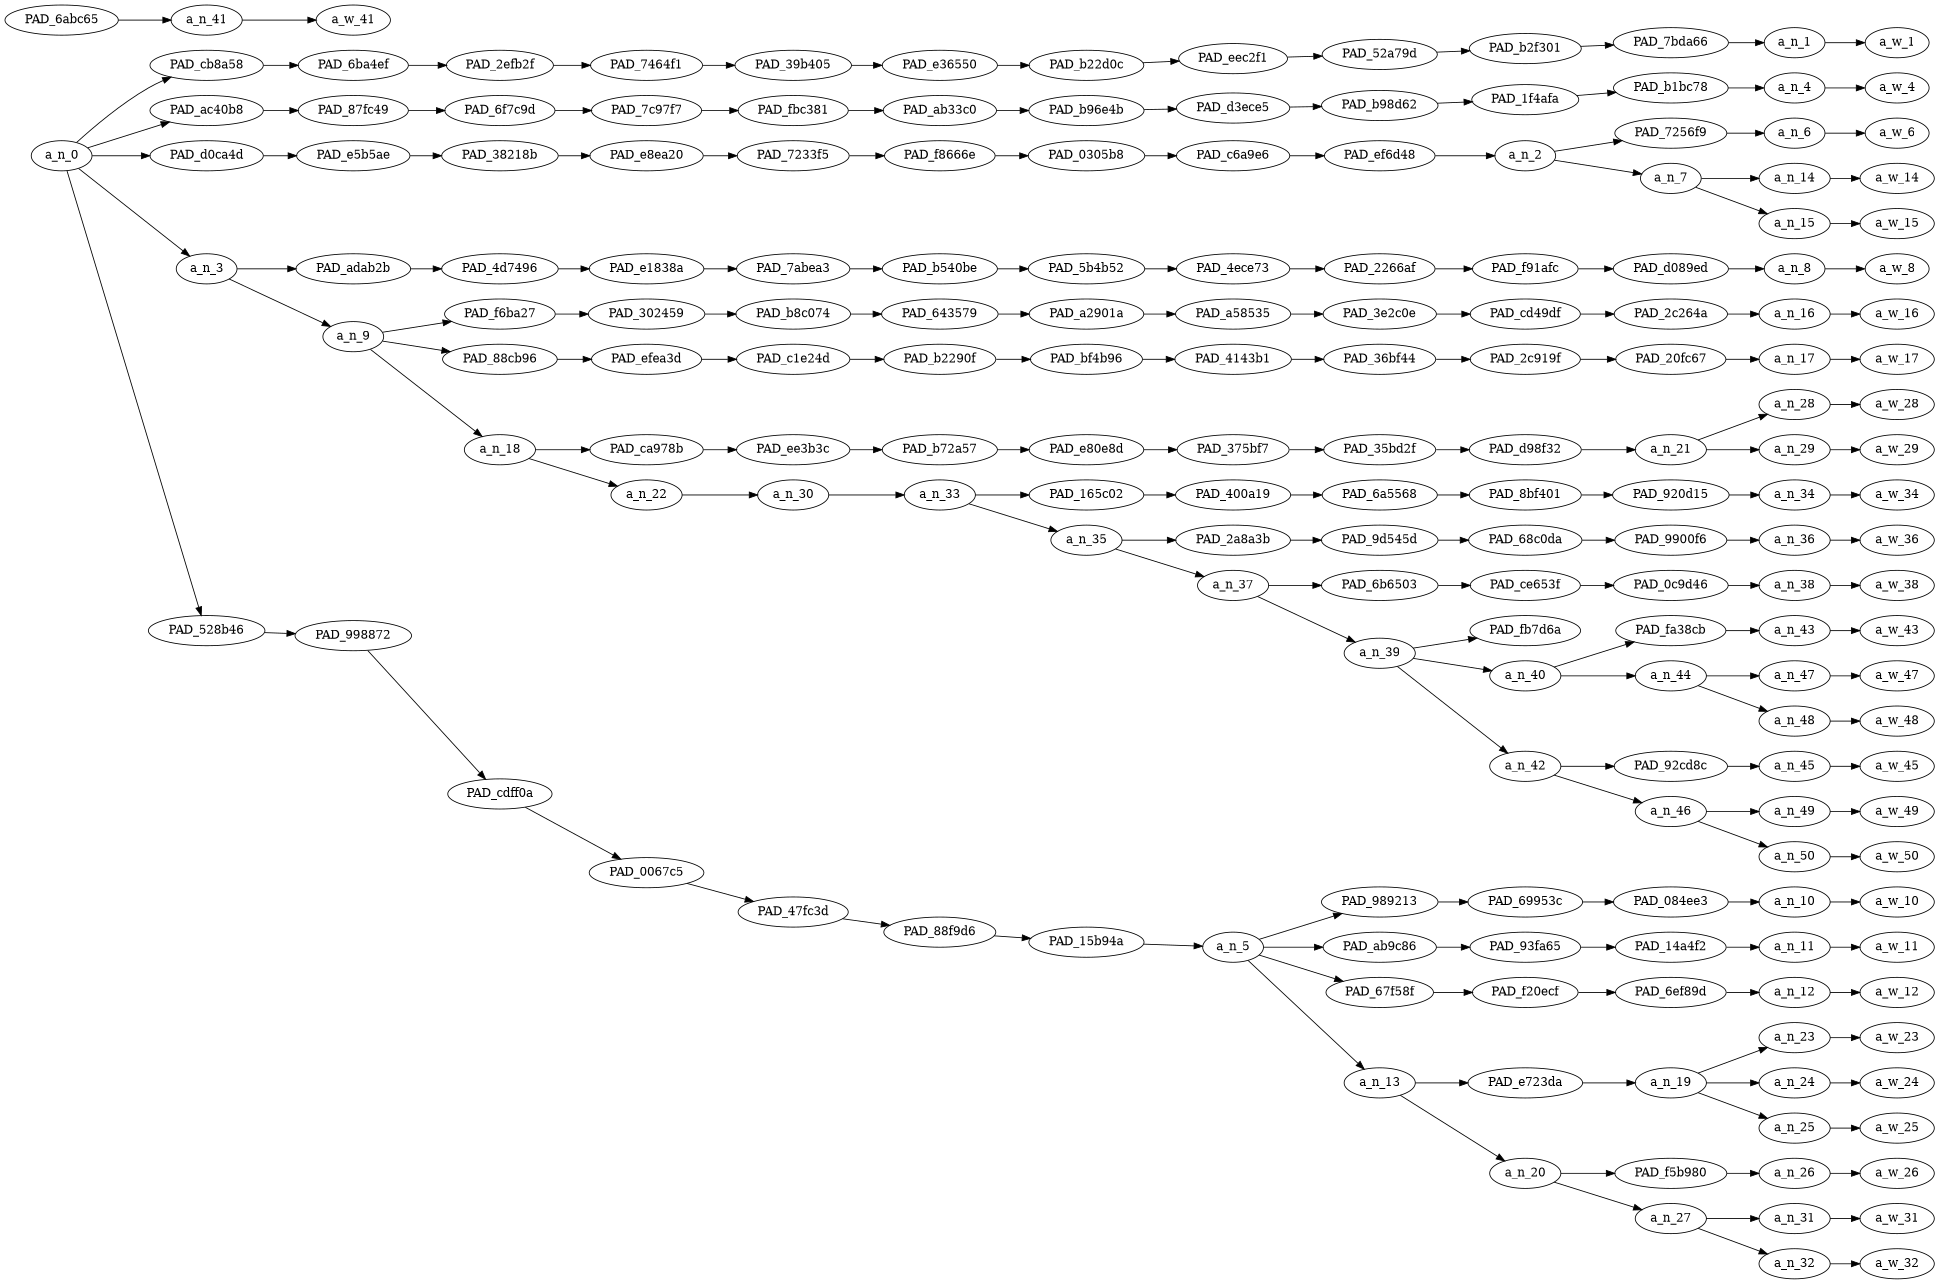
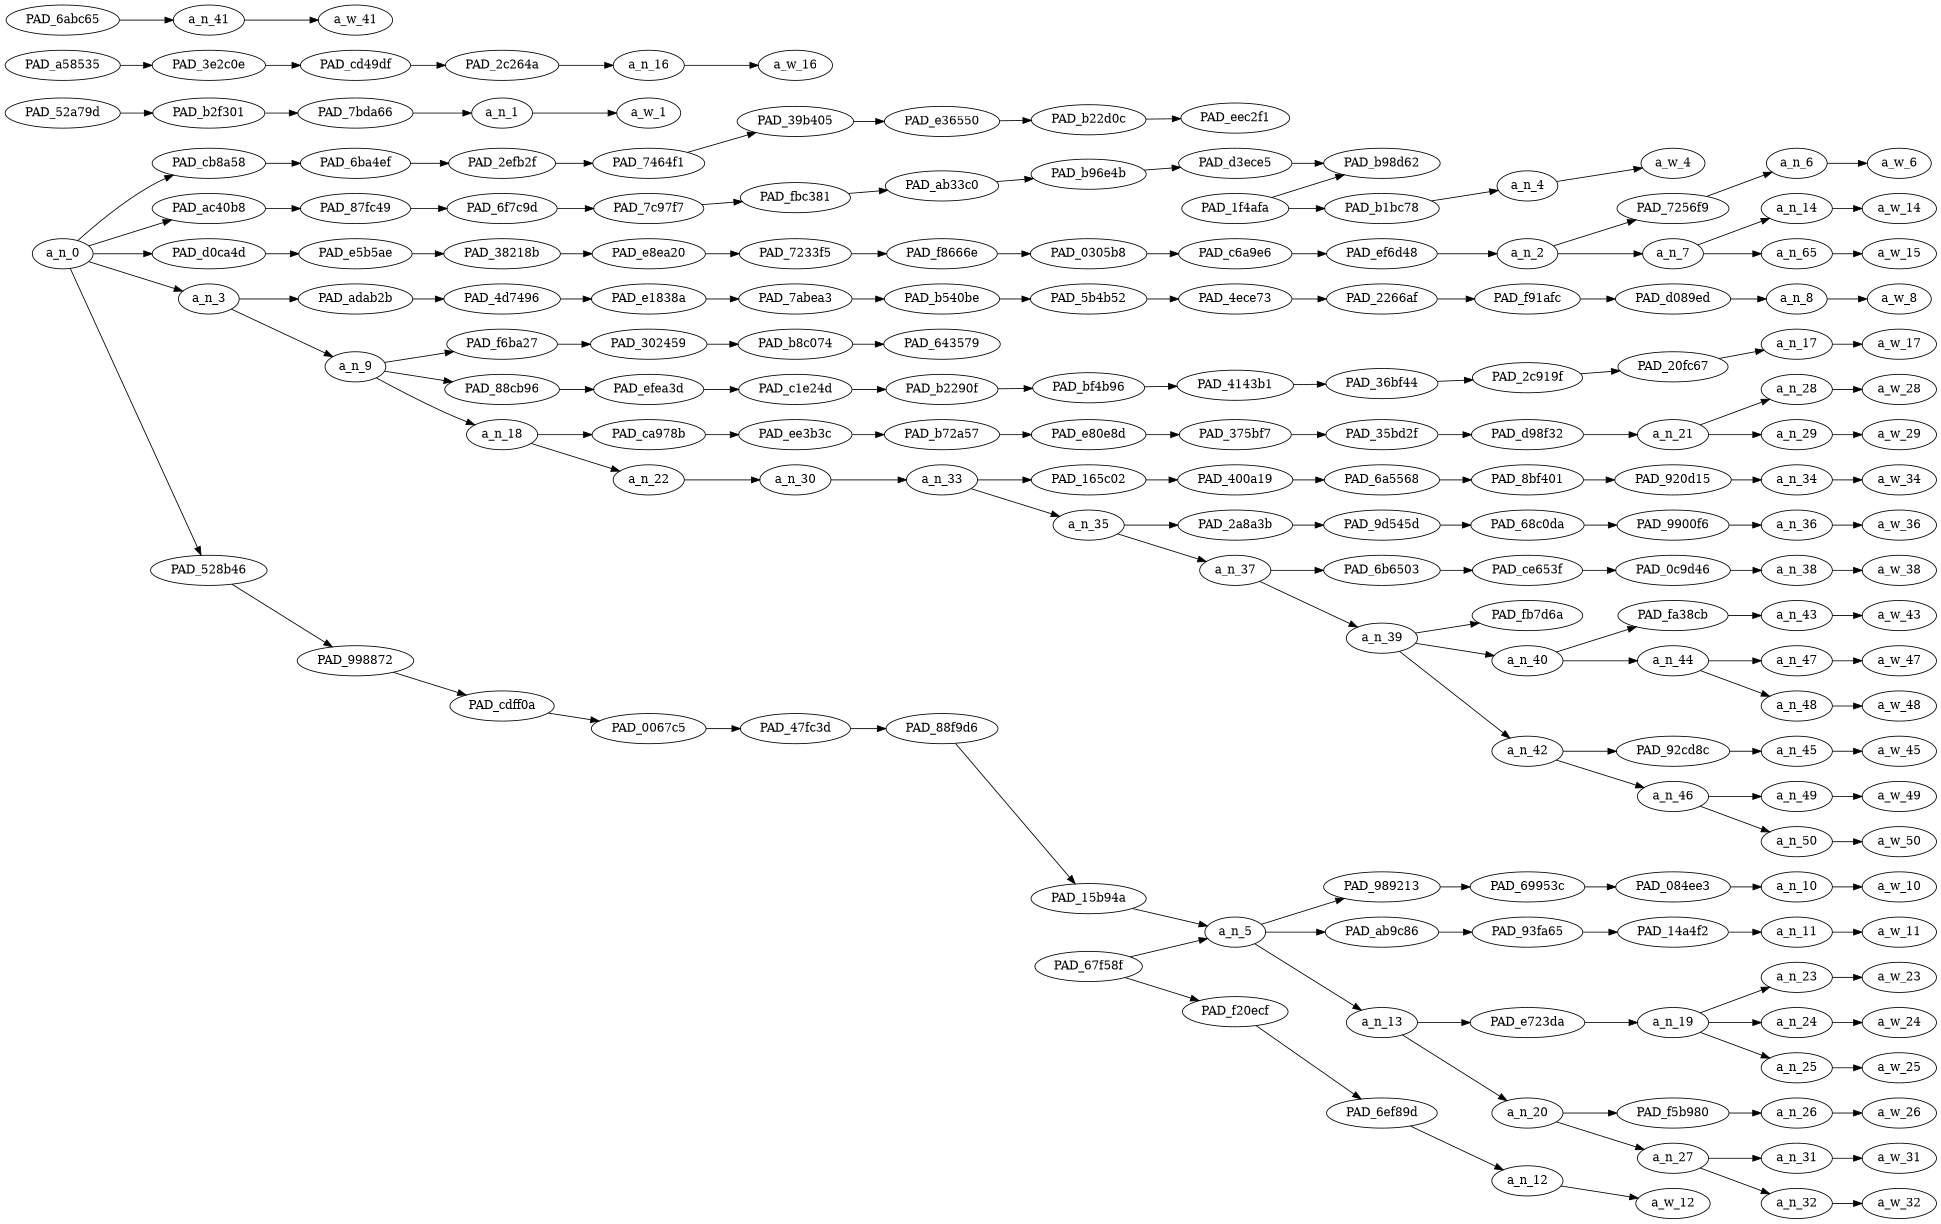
edge "PAD_eec2f1" -> "PAD_52a79d": removed
edge "PAD_b98d62" -> "PAD_1f4afa": reversed
node "a_n_15": label "a_n_15" -> "a_n_65"
node "PAD_a2901a": removed
edge "a_n_5" -> "PAD_67f58f": reversed
